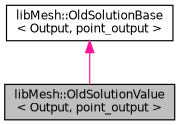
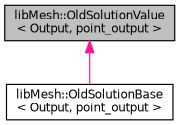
edge "libMesh::OldSolutionValue < Output, point_output >" -> "libMesh::OldSolutionBase < Output, point_output >": reversed
